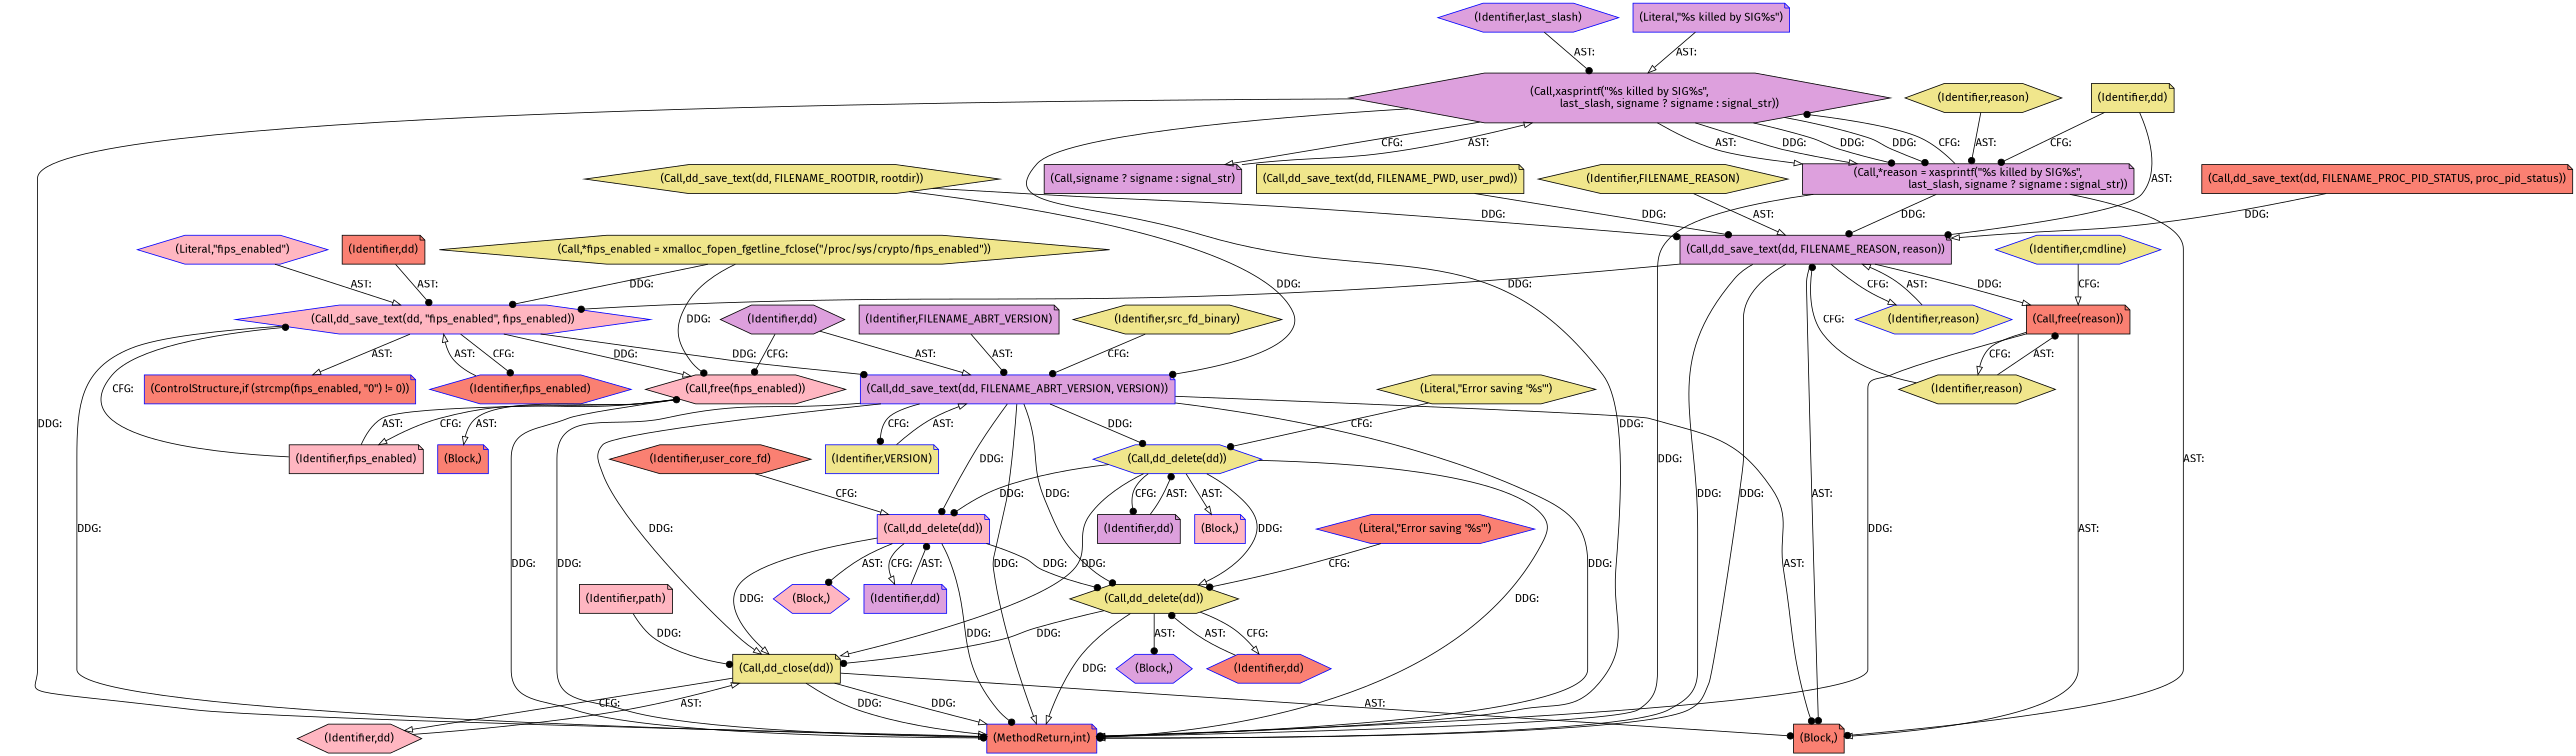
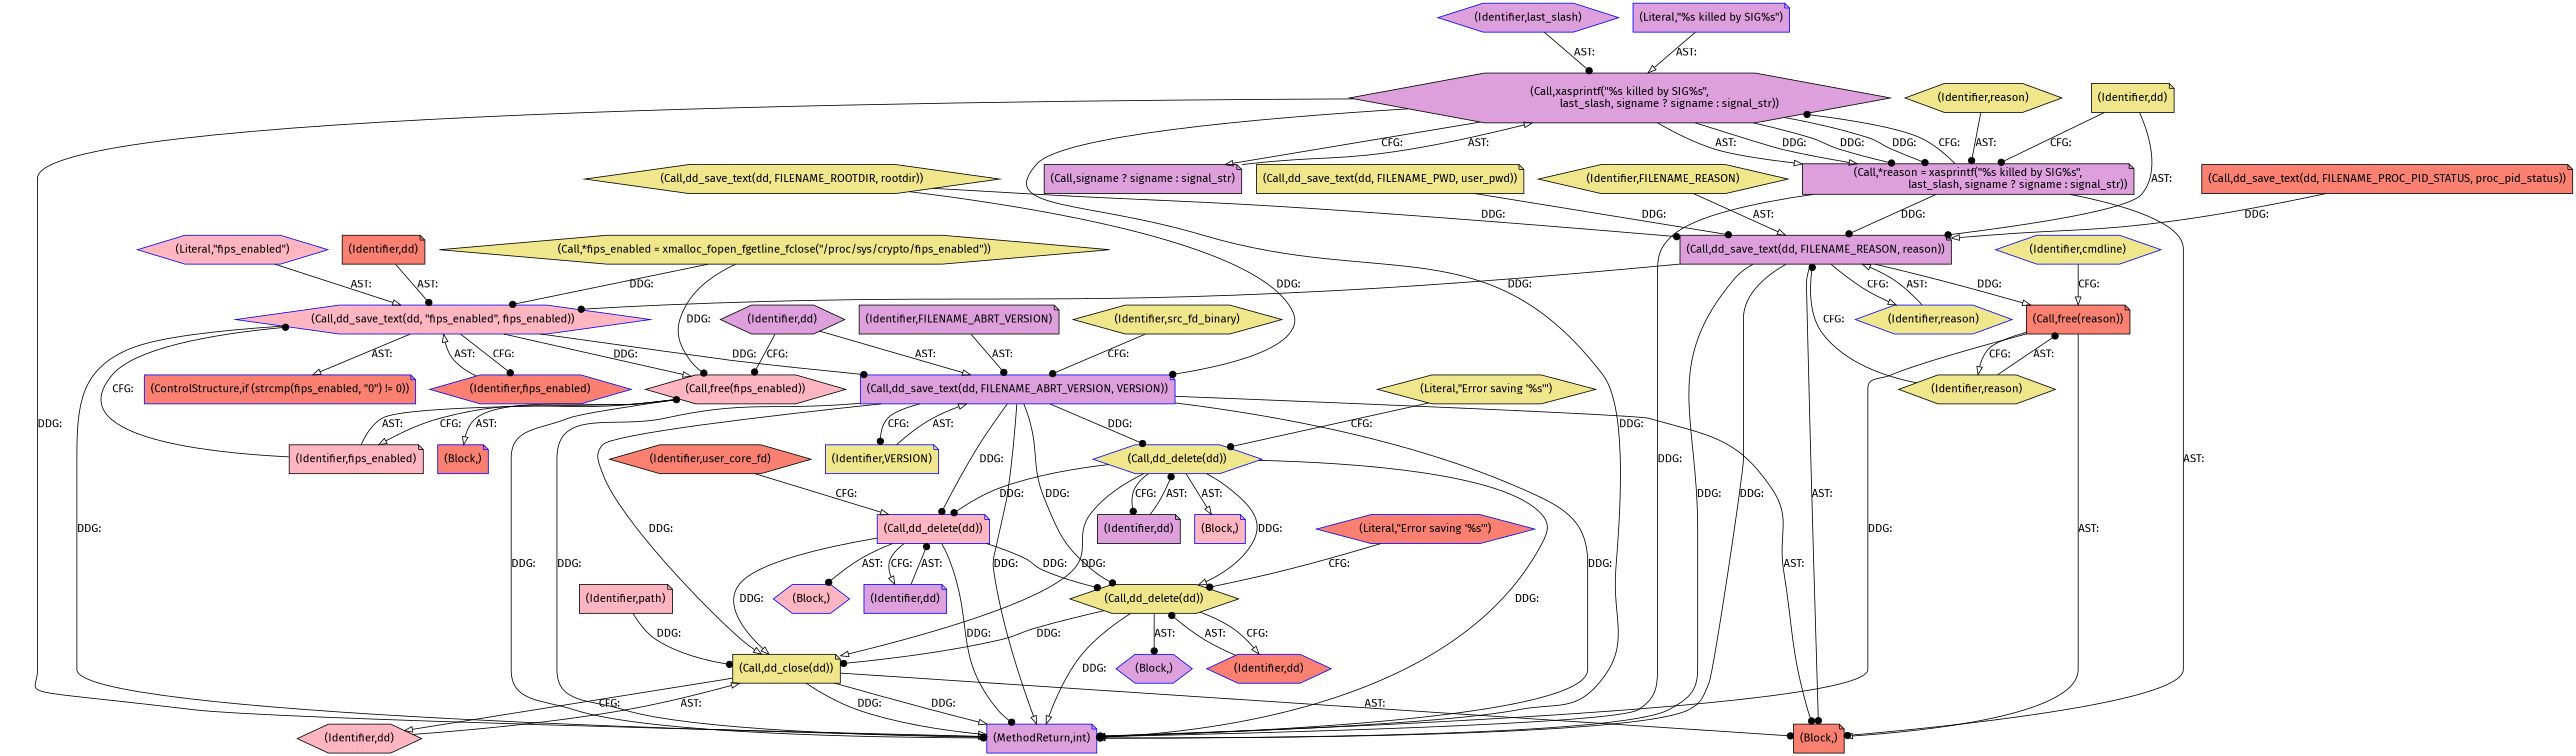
node "(MethodReturn,int)": fillcolor salmon -> plum
